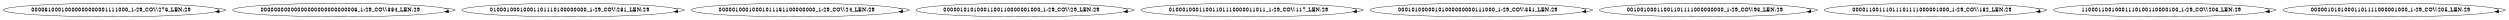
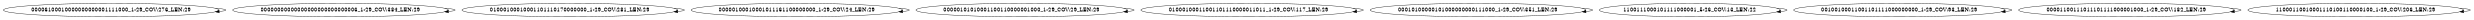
node "01000100010001101110100000000_1-29_COV:281_LEN:29": label "01000100010001101110100000000_1-29_COV:281_LEN:29" -> "01000100010001101110170000000_1-29_COV:281_LEN:29"
node "1100111000101111000001_5-26_COV:13_LEN:22": added
node "00000101010001101111000001000_1-29_COV:205_LEN:29": removed
